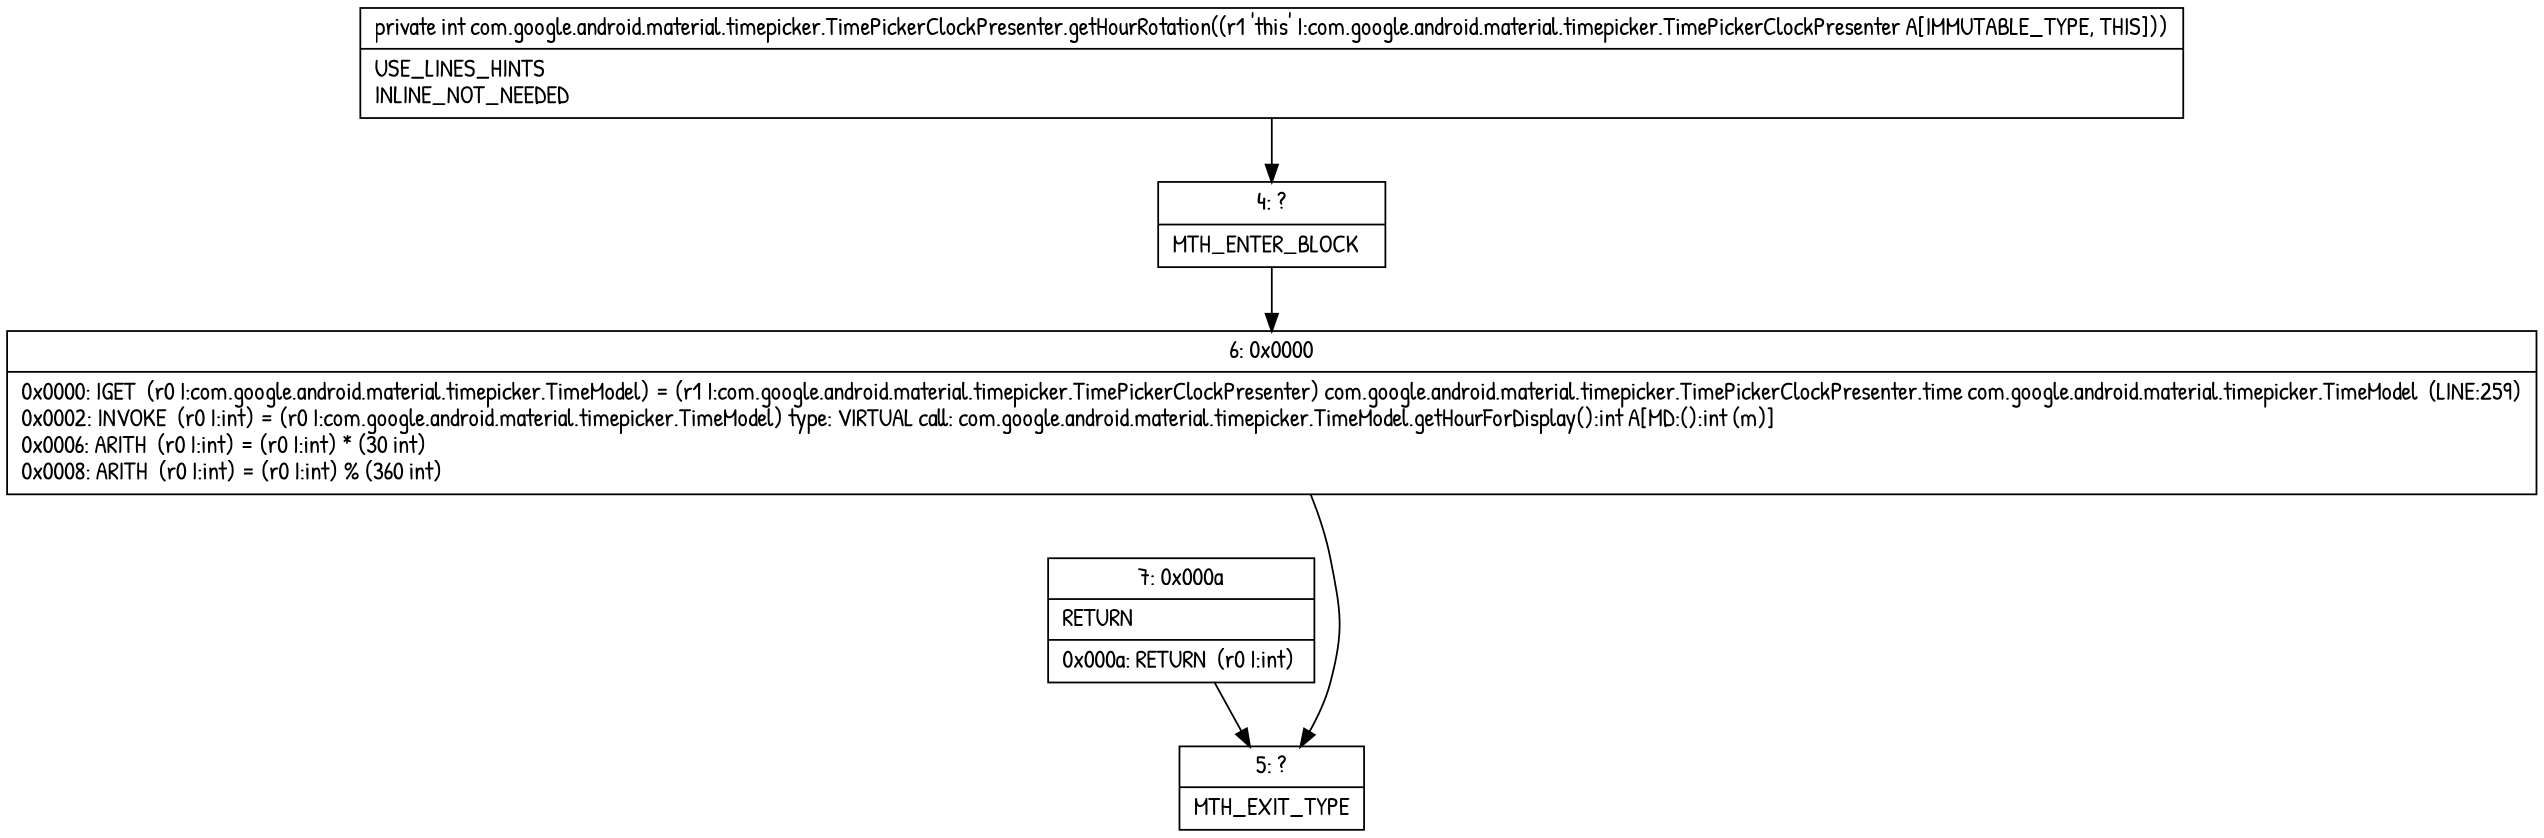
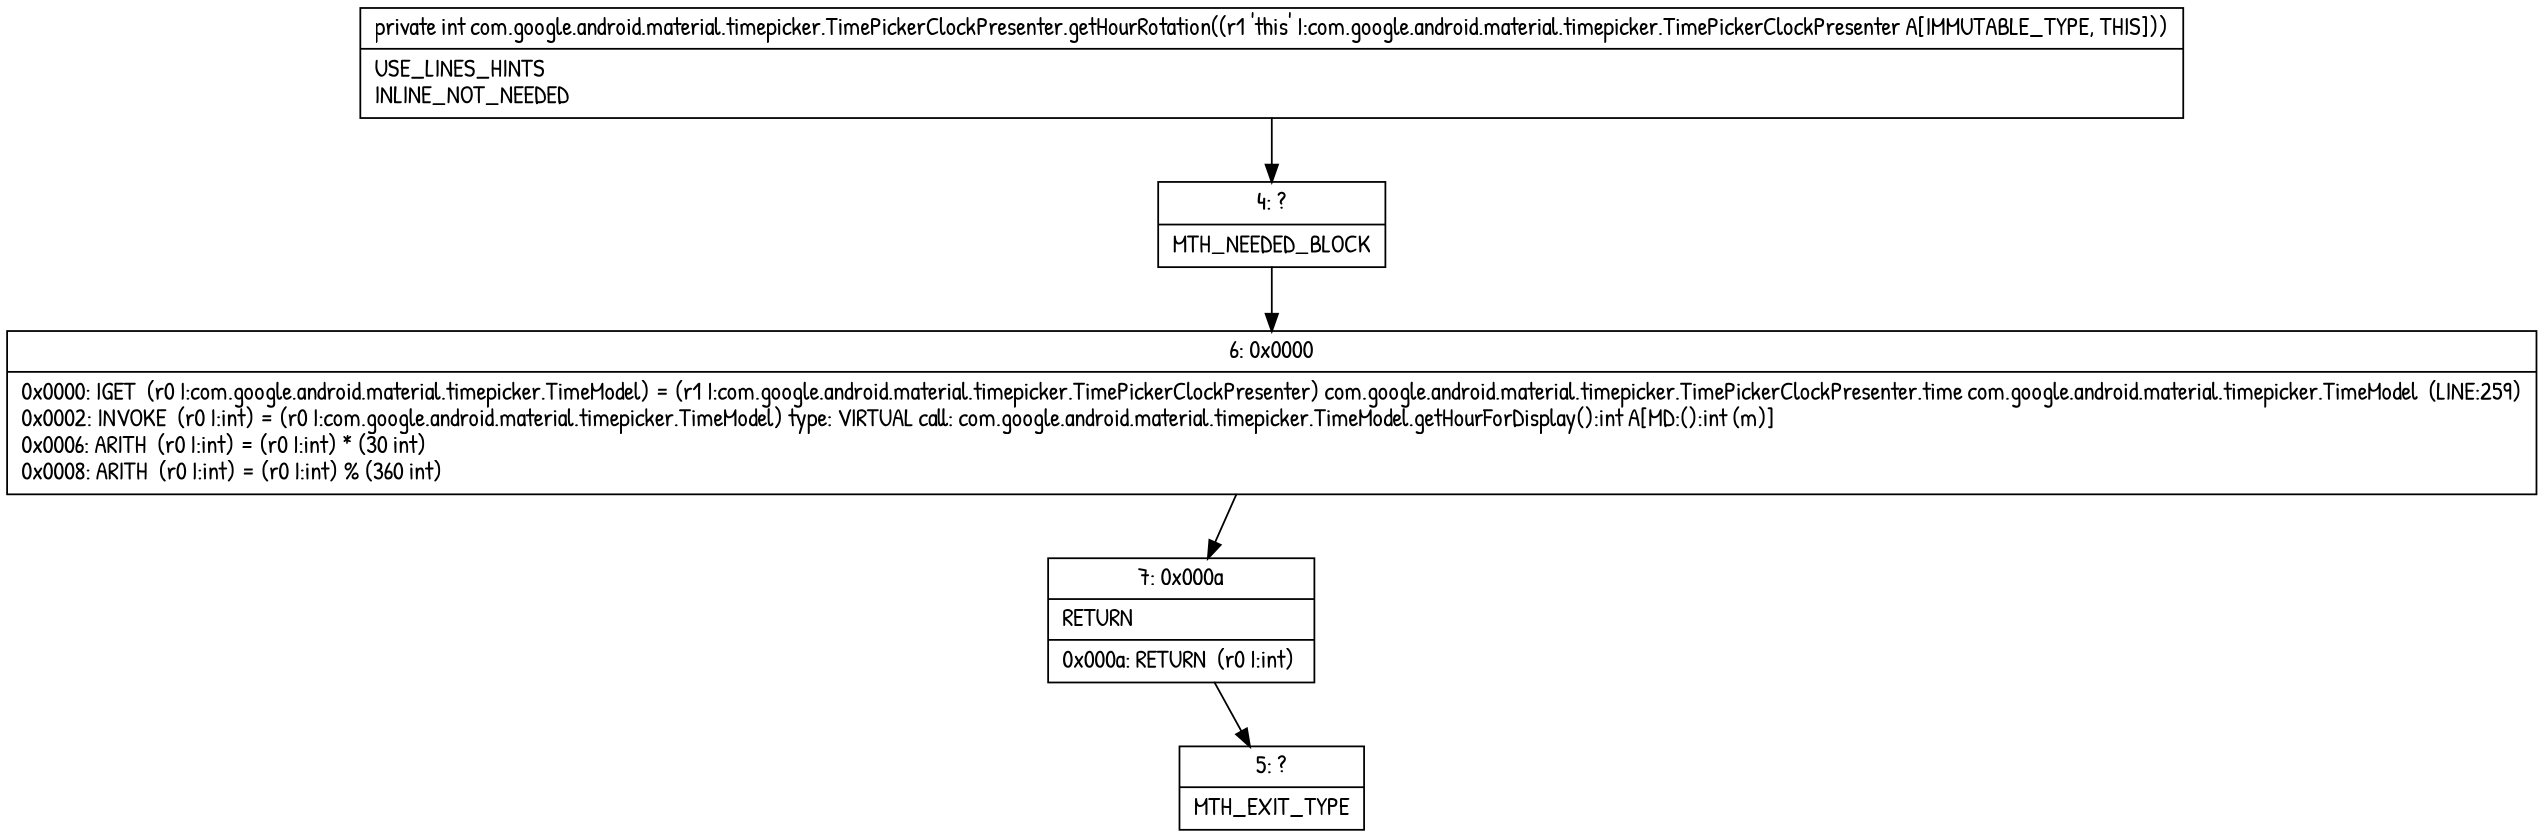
node "4: ?": text "MTH_ENTER_BLOCK" -> "MTH_NEEDED_BLOCK"
edge "6: 0x0000" -> "5: ?": now "6: 0x0000" -> "7: 0x000a"
